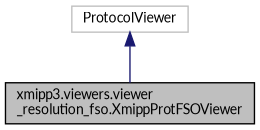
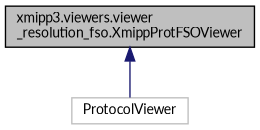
edge "xmipp3.viewers.viewer _resolution_fso.XmippProtFSOViewer" -> "ProtocolViewer": reversed
